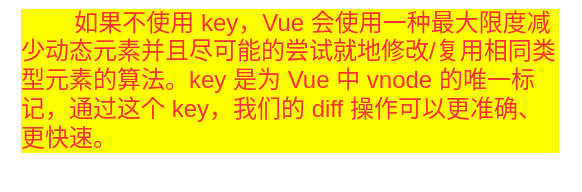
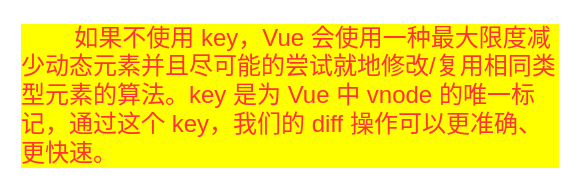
node "如果不使用 key，Vue 会使用一种最大限度减少动态元素并且尽可能的尝试就地修改/复用相同类型元素的算法。key 是为 Vue 中 vnode 的唯一标记，通过这个 key，我们的 diff 操作可以更准确、更快速。": moved (291, 81) -> (291, 96)
